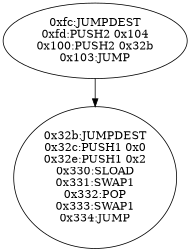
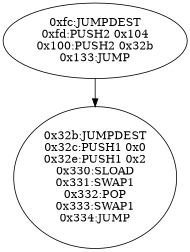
node "0xfc:JUMPDEST 0xfd:PUSH2 0x104 0x100:PUSH2 0x32b 0x103:JUMP": label "0xfc:JUMPDEST 0xfd:PUSH2 0x104 0x100:PUSH2 0x32b 0x103:JUMP" -> "0xfc:JUMPDEST 0xfd:PUSH2 0x104 0x100:PUSH2 0x32b 0x133:JUMP"
